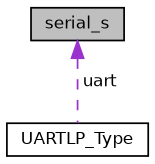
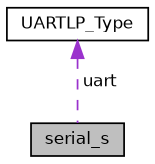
edge "UARTLP_Type" -> "serial_s": reversed
